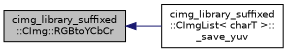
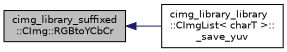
node "cimg_library_suffixed ::CImgList< charT >:: _save_yuv": label "cimg_library_suffixed ::CImgList< charT >:: _save_yuv" -> "cimg_library_library ::CImgList< charT >:: _save_yuv"
